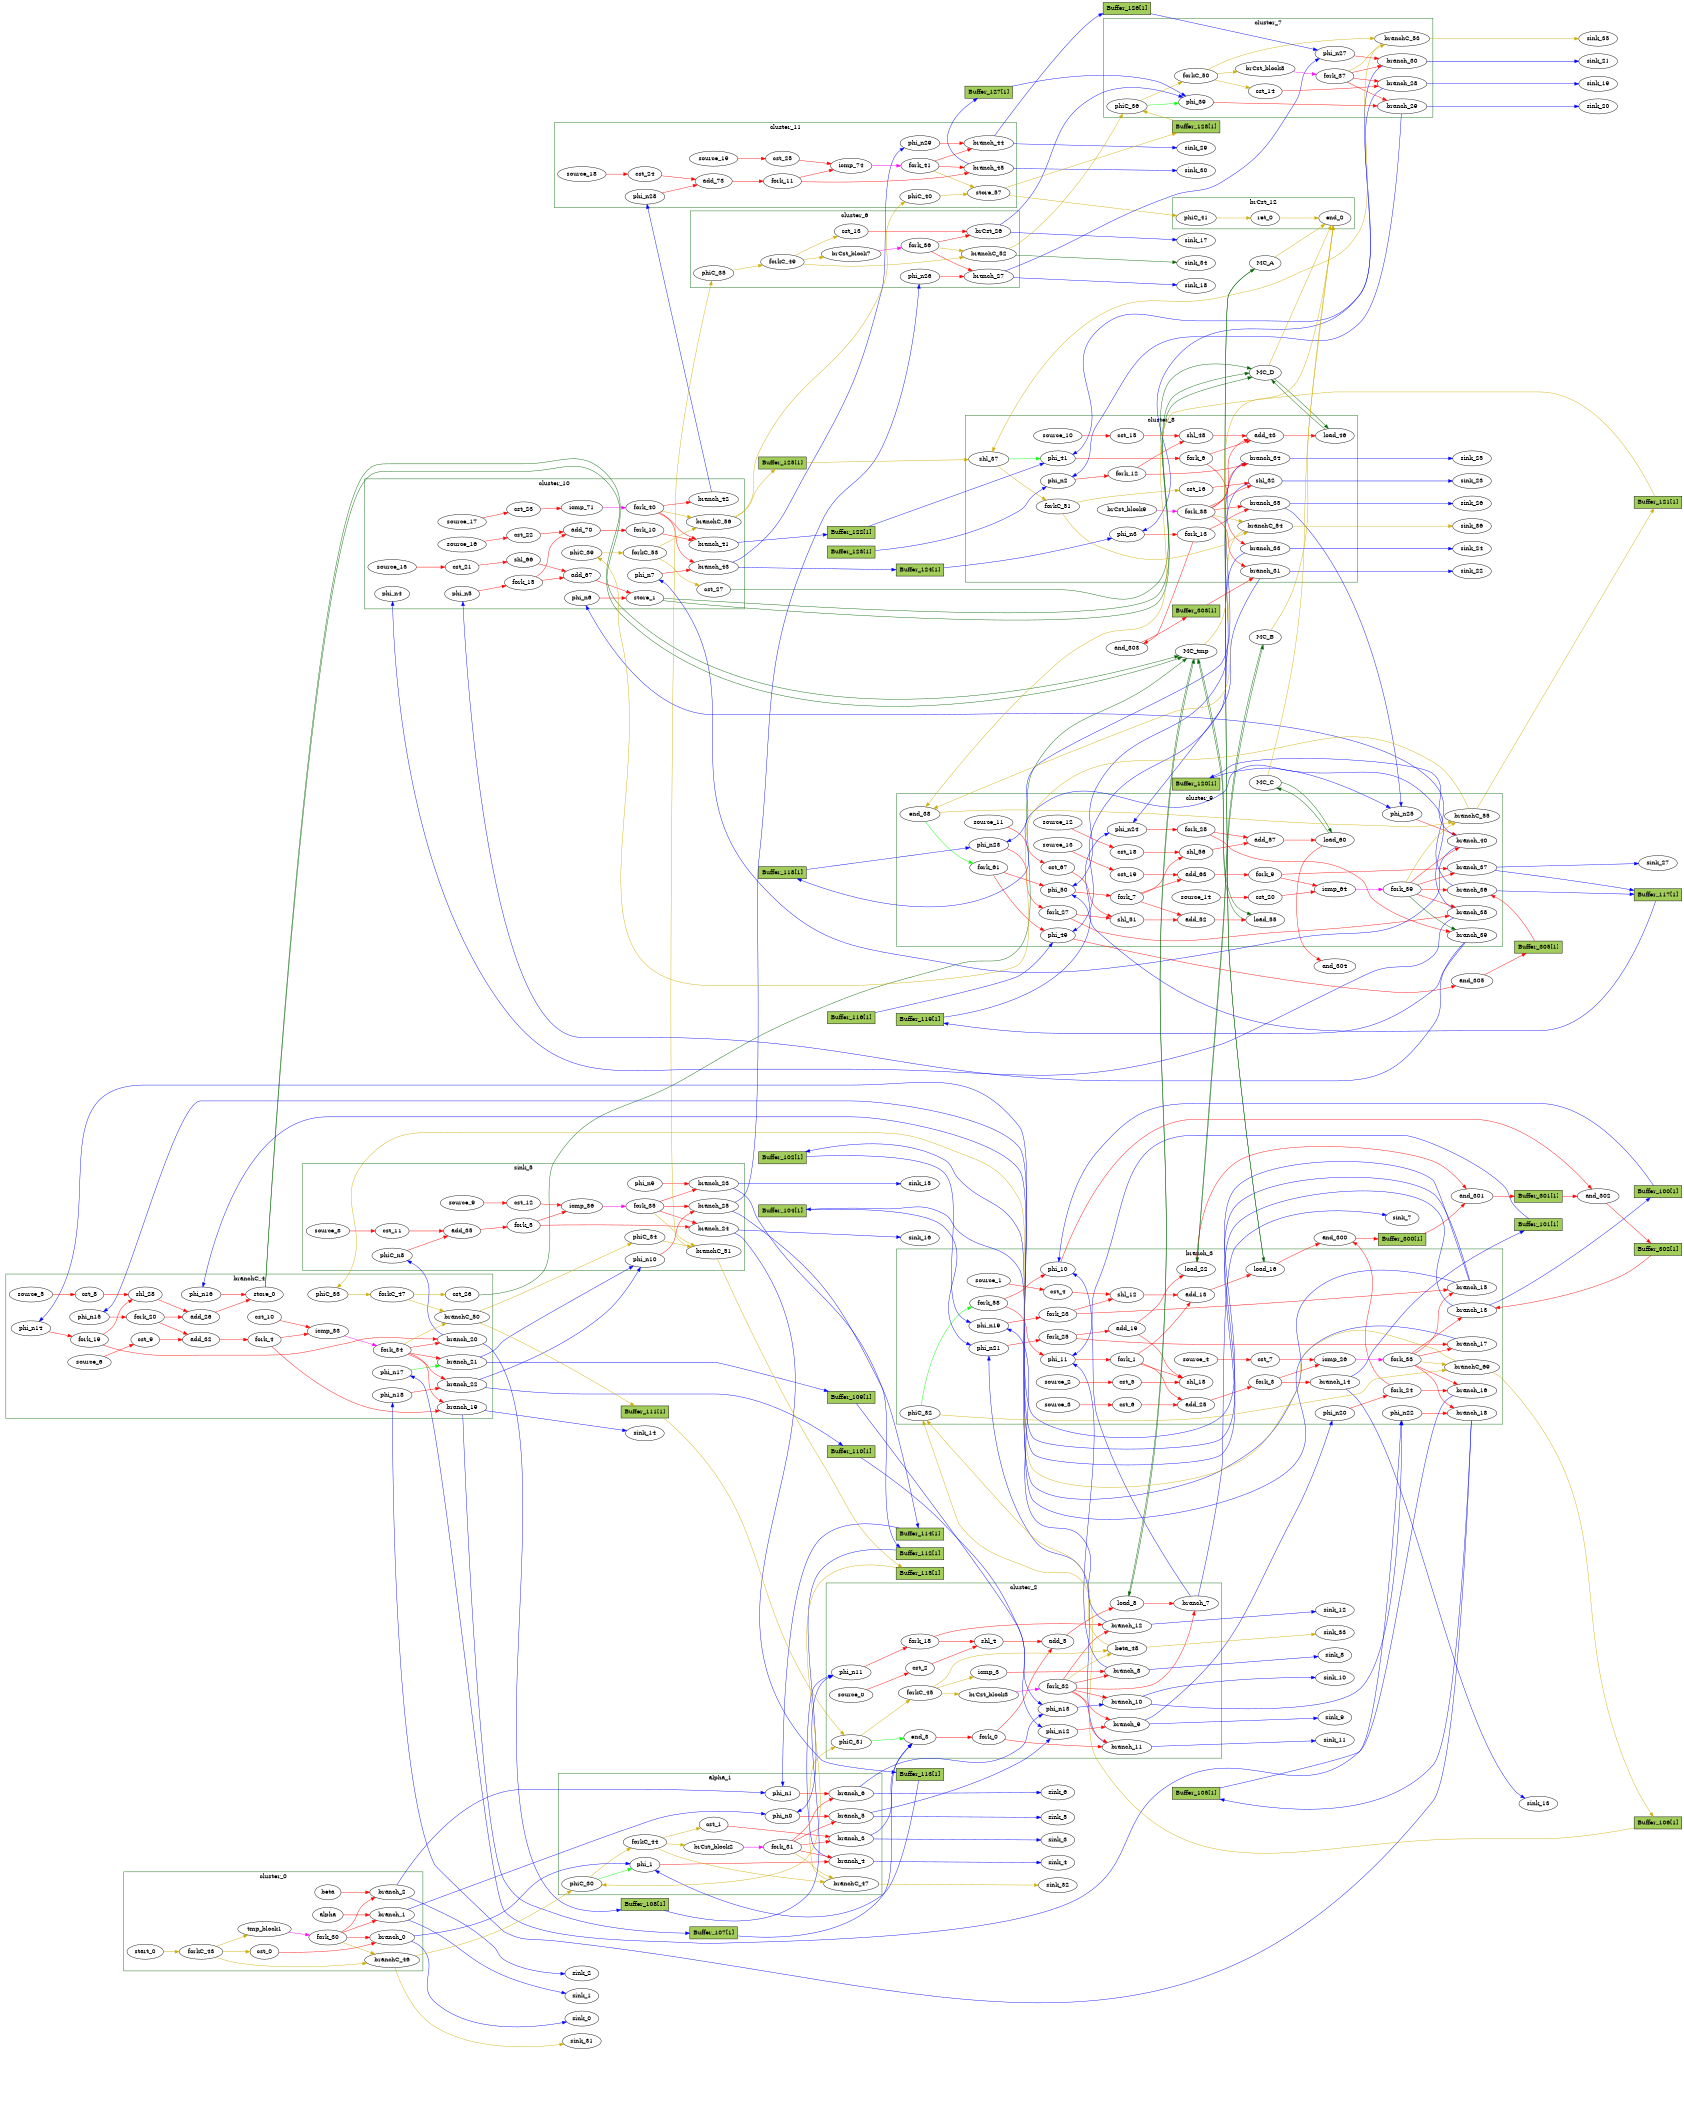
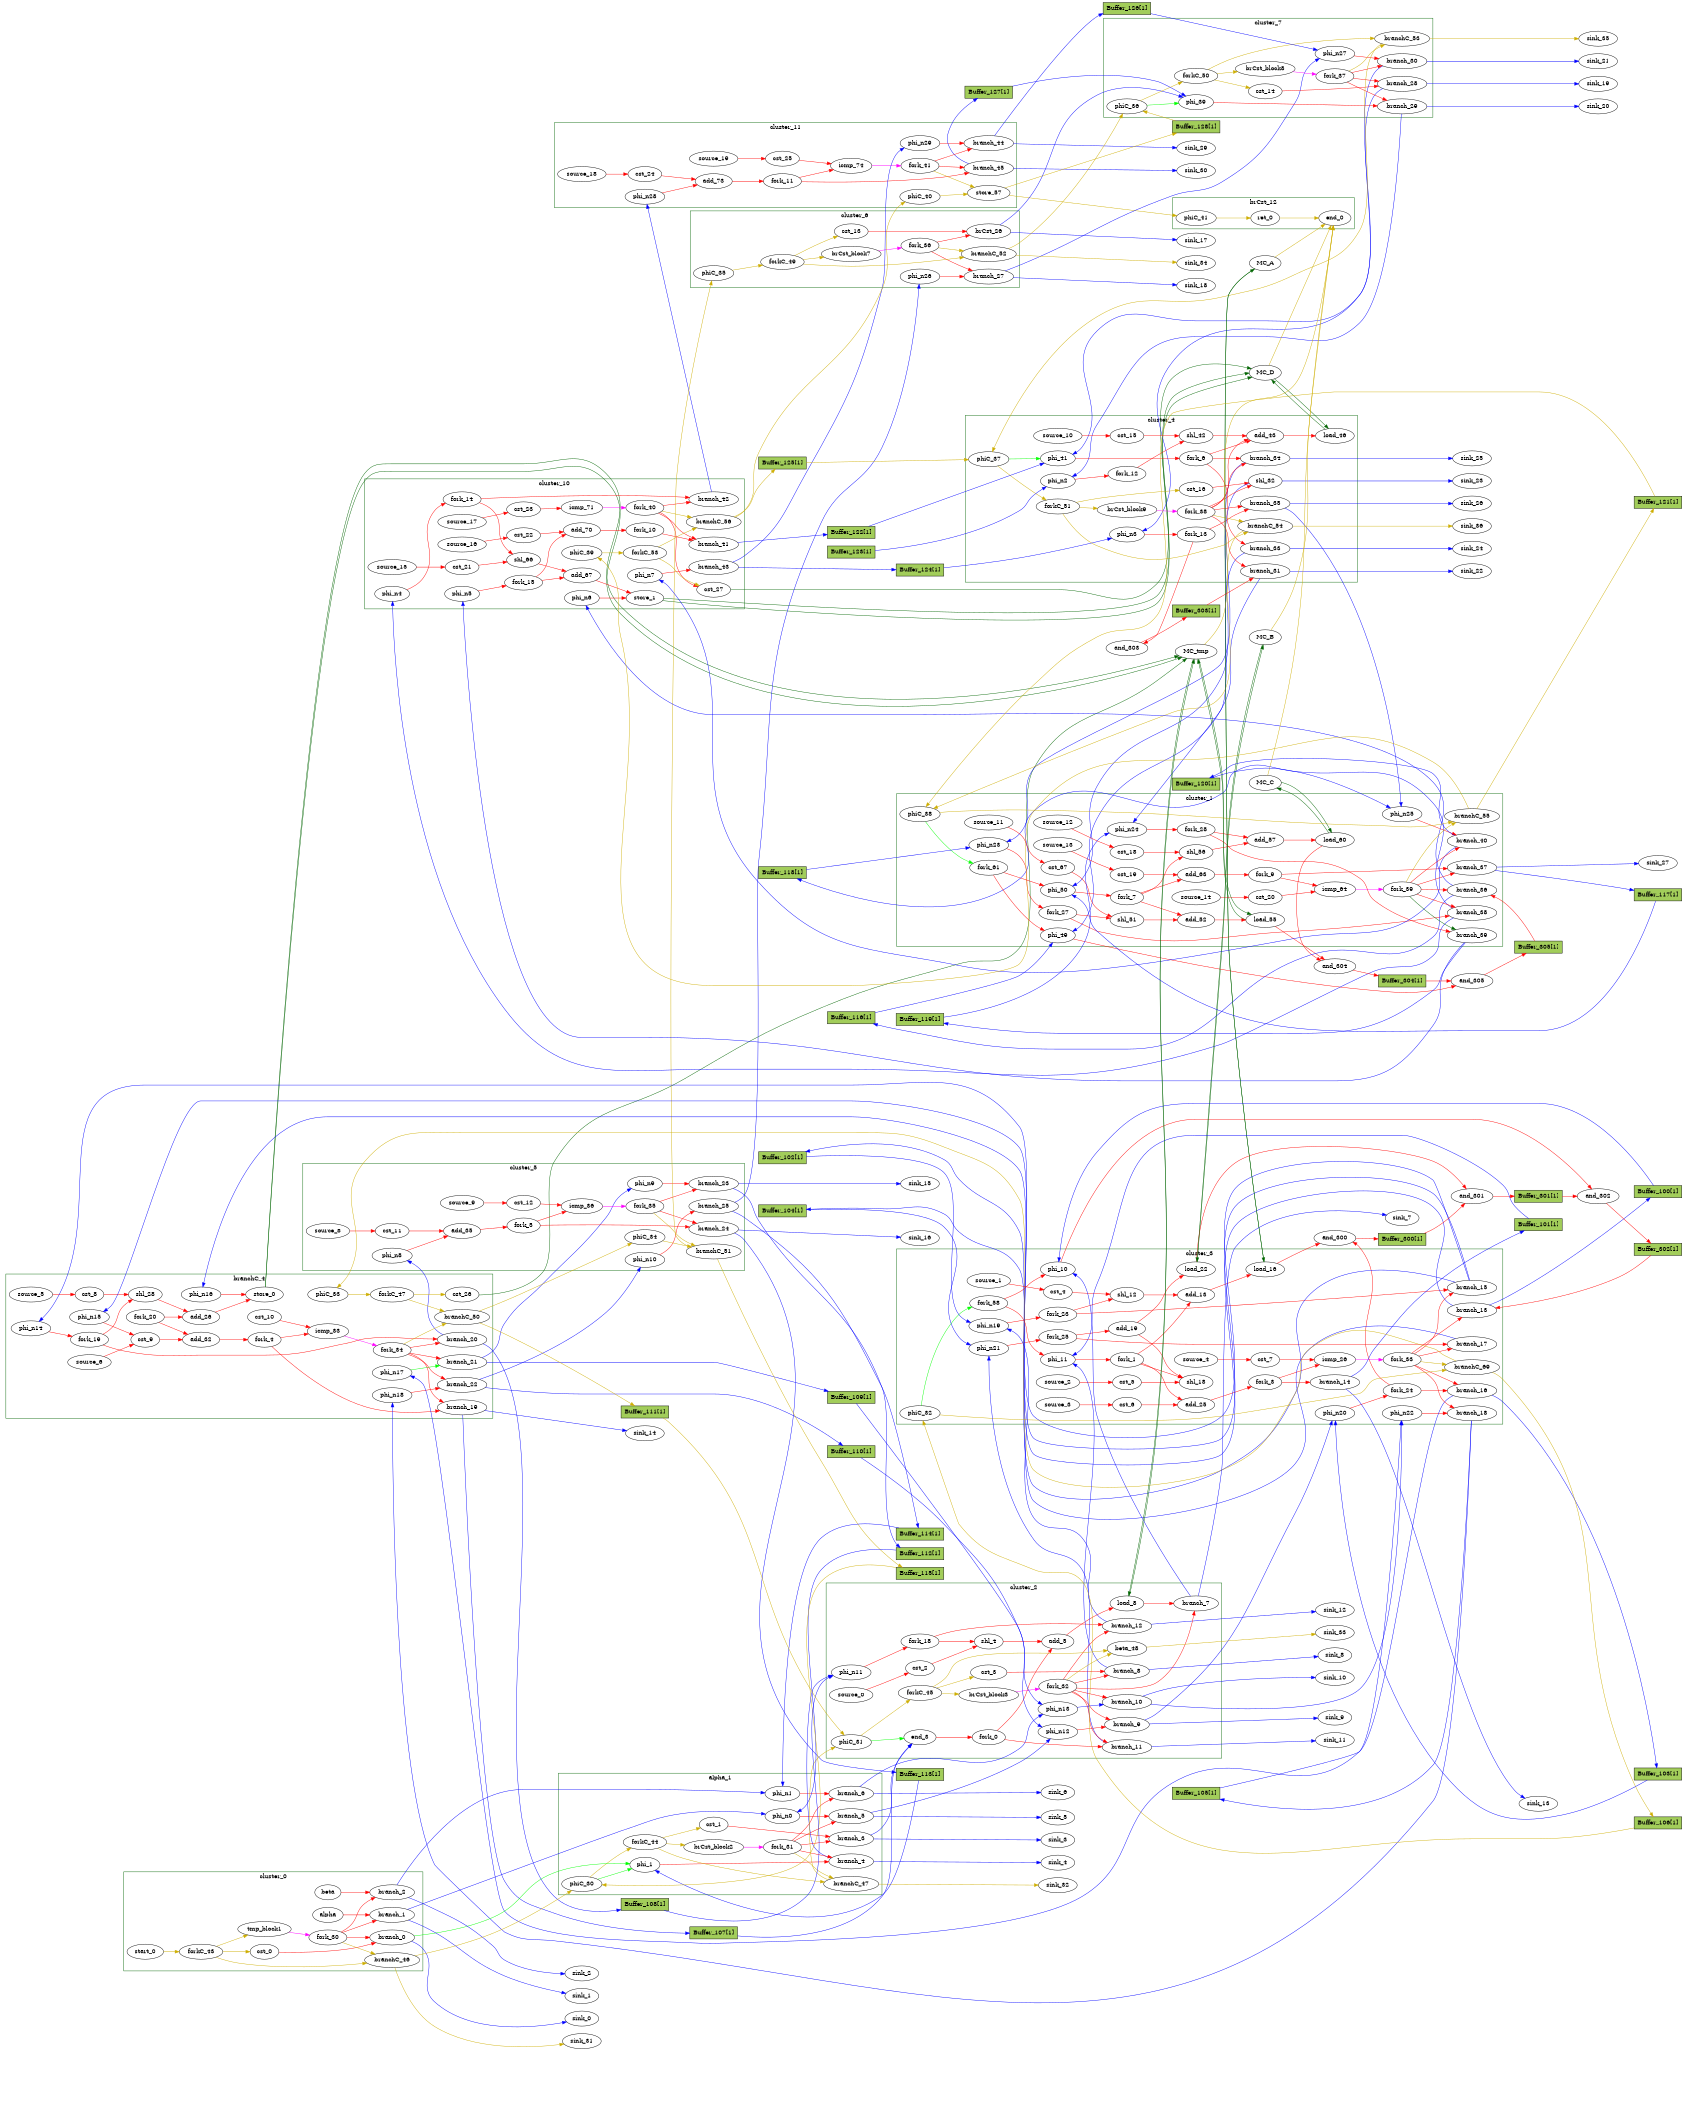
edge "branchC_52" -> "sink_34": color darkgreen -> gold3
cluster "cluster_8": label "cluster_8" -> "cluster_4"
node "shl_48": label "shl_48" -> "shl_42"
node "shl_37": label "shl_37" -> "phiC_37"
edge "fork_12" -> "branch_34": now "fork_6" -> "branch_34"
node "fork_14": added
edge "forkC_51" -> "brCst_block9": added
edge "fork_40" -> "branch_43": now "fork_40" -> "cst_27"
cluster "cluster_9": label "cluster_9" -> "cluster_1"
node "end_38": label "end_38" -> "phiC_38"
edge "branch_36" -> "Buffer_117[1]": now "branch_36" -> "Buffer_116[1]"
edge "load_55" -> "and_304": added
node "Buffer_304[1]": added
cluster "sink_5": label "sink_5" -> "cluster_5"
edge "fork_35" -> "branch_25": removed
cluster "branch_3": label "branch_3" -> "cluster_3"
node "phiC_n8": label "phiC_n8" -> "phi_n8"
edge "branch_21" -> "phi_n10": now "branch_21" -> "phi_n9"
edge "phi_n15" -> "fork_20": now "phi_n15" -> "cst_9"
edge "beta_48" -> "phiC_32": removed
node "icmp_3": label "icmp_3" -> "cst_3"
node "Buffer_103[1]": added
edge "branch_0" -> "phi_1": color blue -> green
